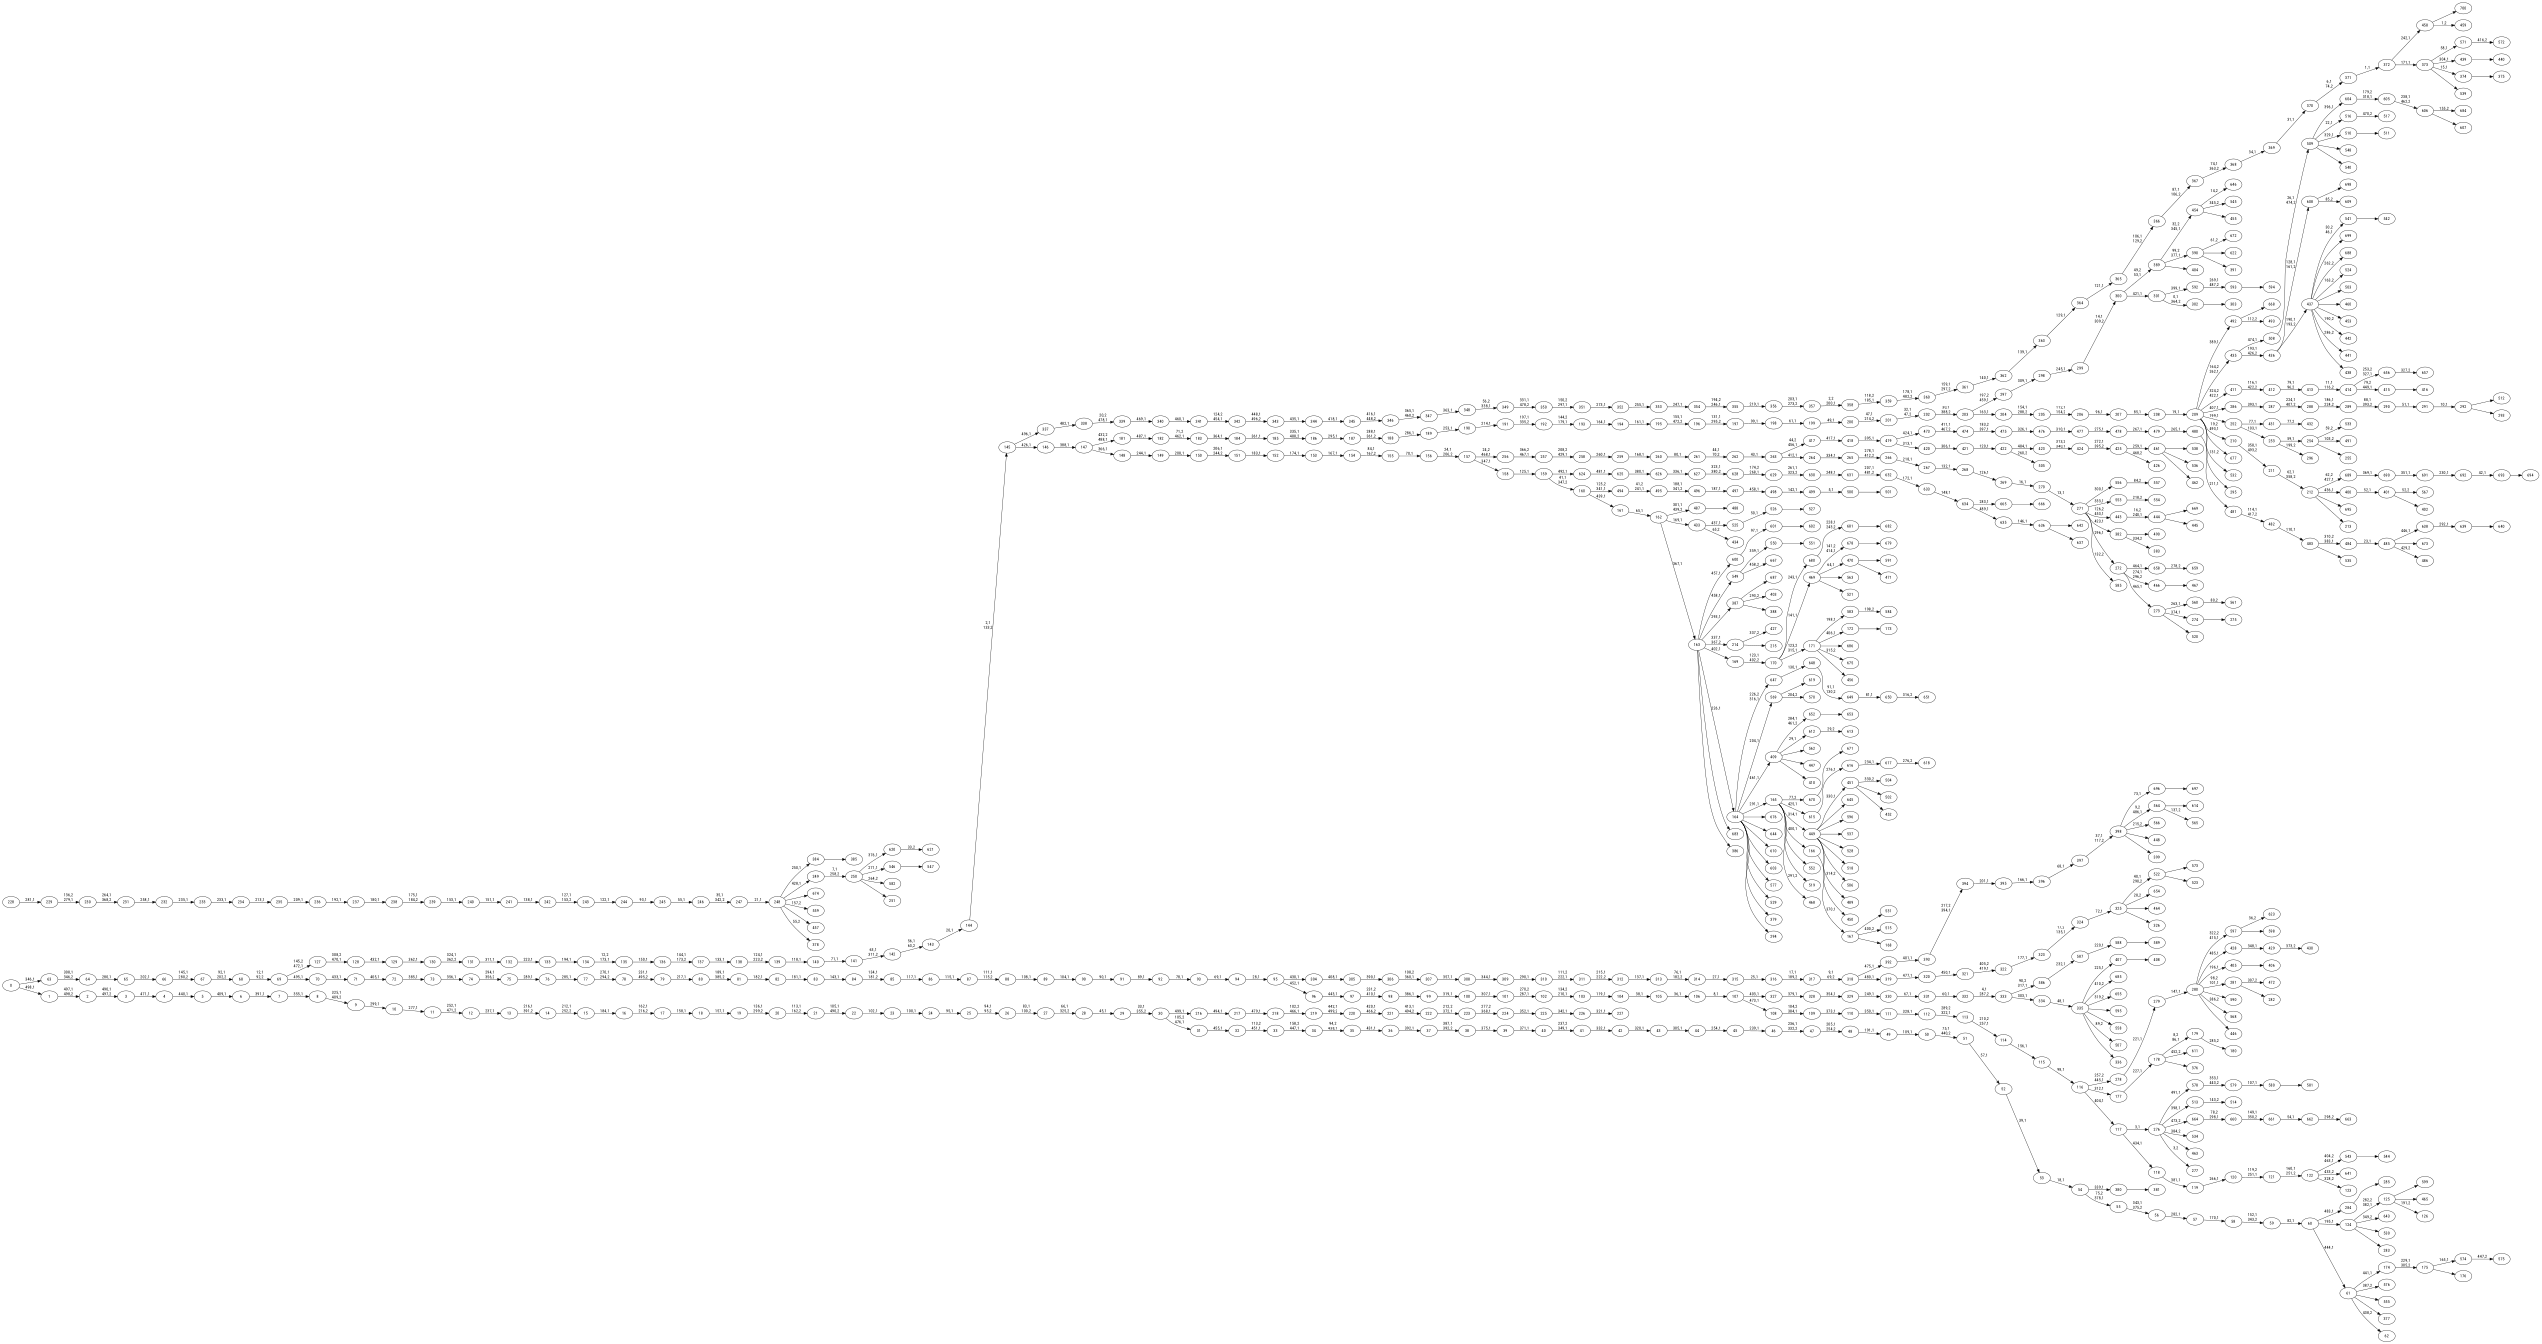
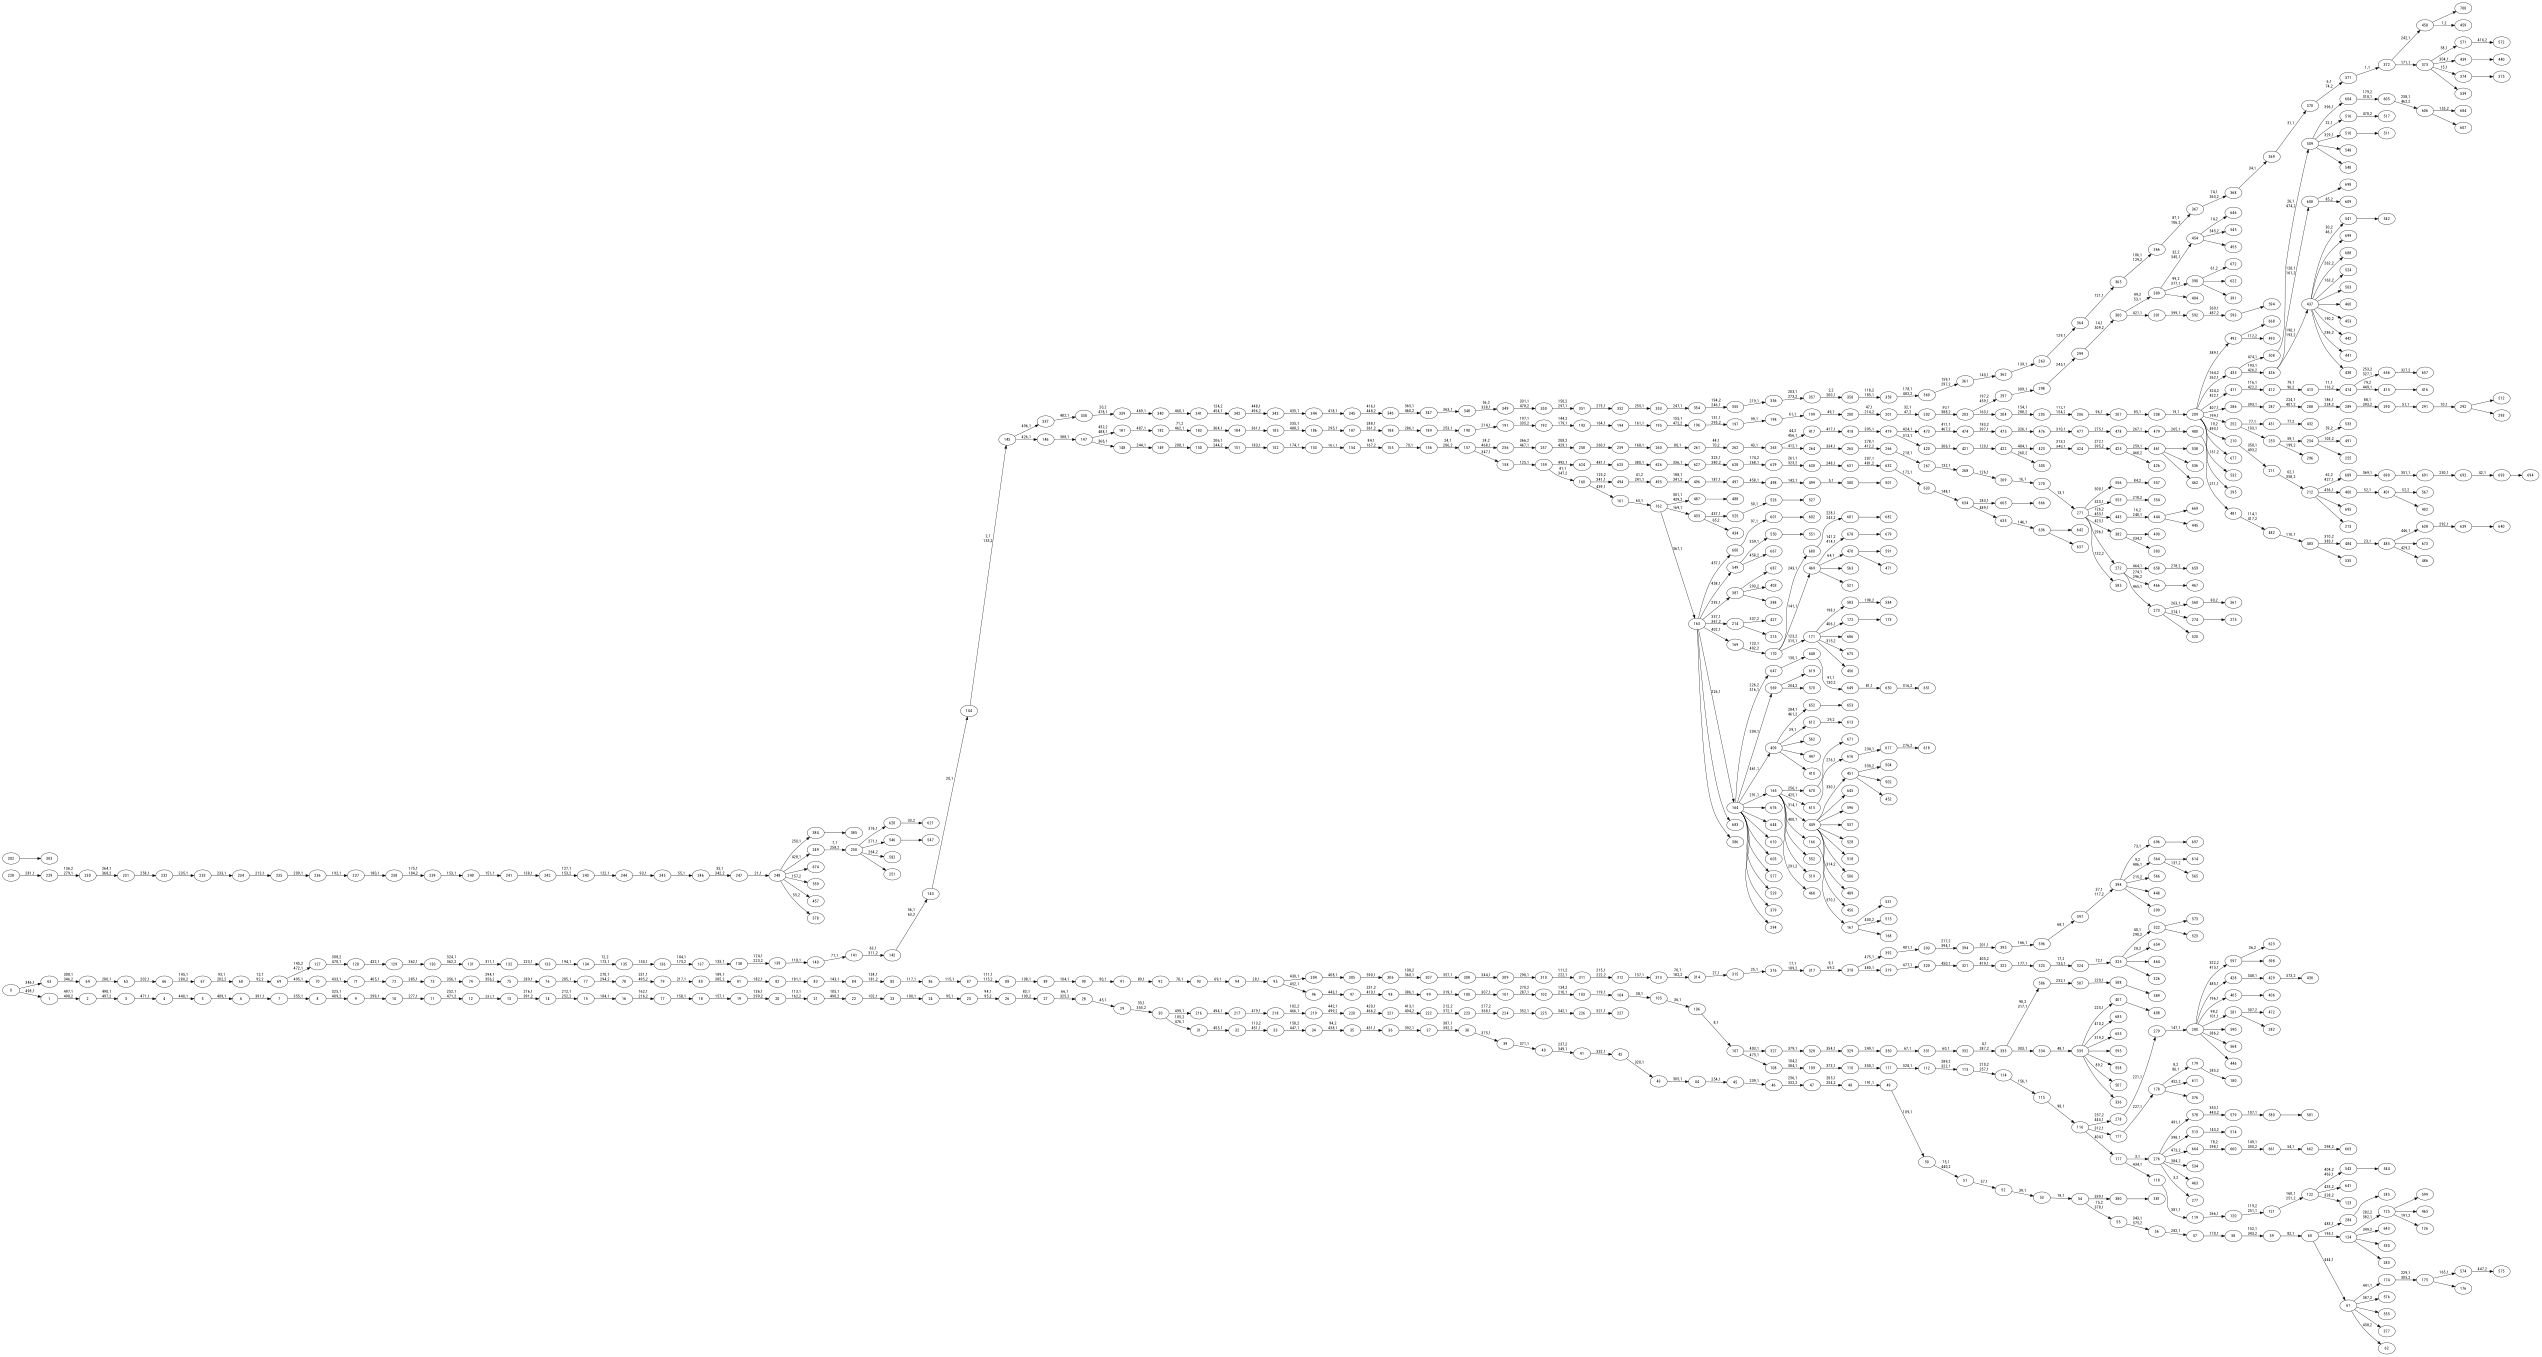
edge "301" -> "302": removed, label "0,1 364,2"
edge "165" -> "670": label "77,2" -> "256,1"
